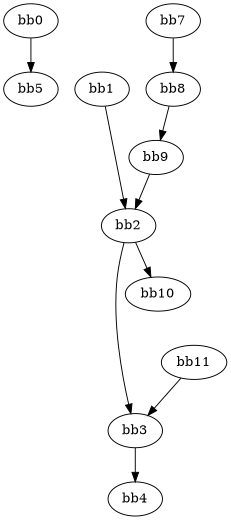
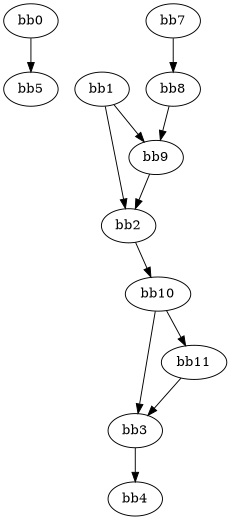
edge "bb1" -> "bb9": added
edge "bb2" -> "bb3": now "bb10" -> "bb3"
edge "bb10" -> "bb11": added
